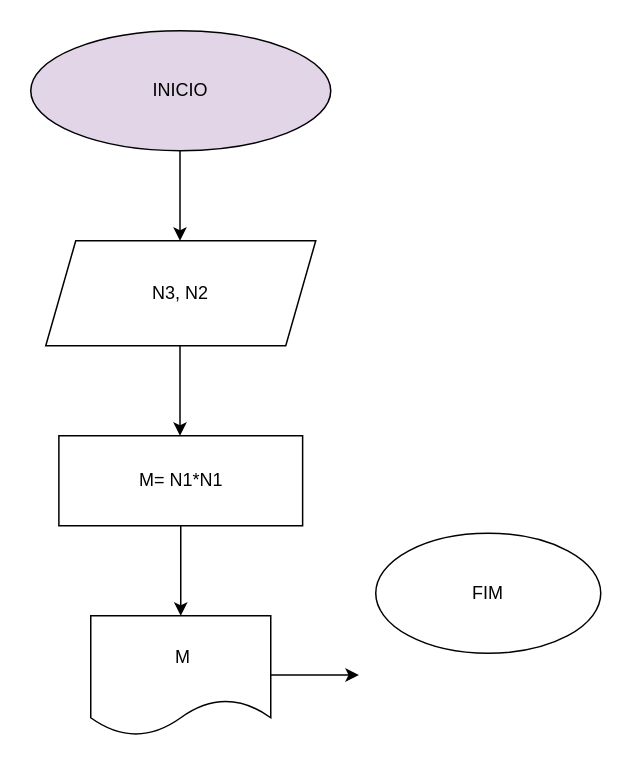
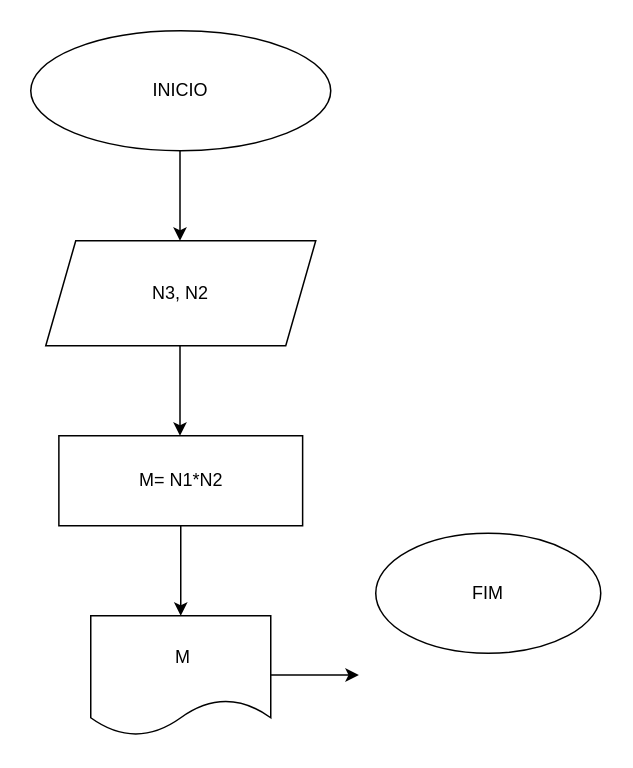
node "INICIO": fillcolor #e1d5e7 -> #ffffff
node "M= N1*N1": label "M= N1*N1" -> "M= N1*N2"
